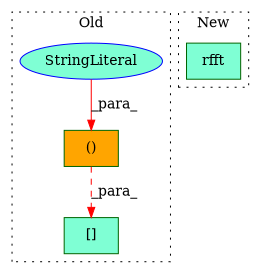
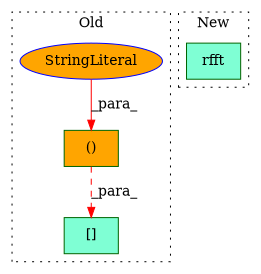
node "StringLiteral": fillcolor aquamarine -> orange
